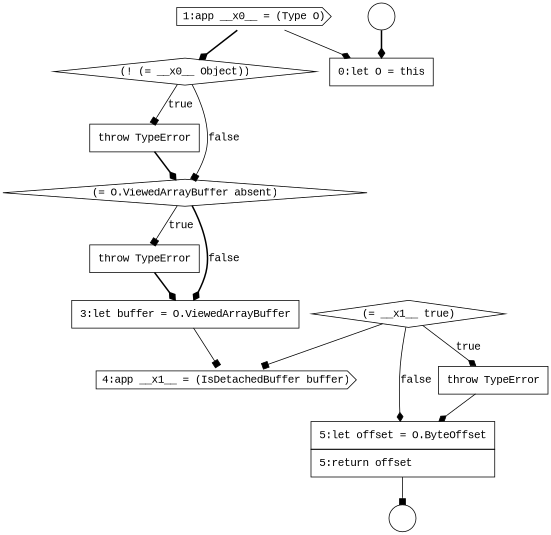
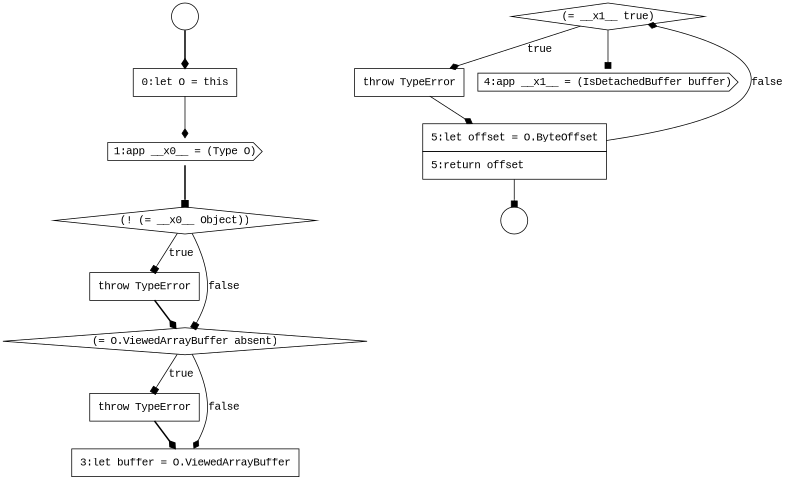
edge "1:app __x0__ = (Type O)" -> "(! (= __x0__ Object))": arrowhead diamond -> box
edge "1:app __x0__ = (Type O)" -> "0:let O = this": reversed
edge "(= O.ViewedArrayBuffer absent)" -> "3:let buffer = O.ViewedArrayBuffer": style bold -> solid
edge "3:let buffer = O.ViewedArrayBuffer" -> "4:app __x1__ = (IsDetachedBuffer buffer)": removed
edge "(= __x1__ true)" -> "5:let offset = O.ByteOffset": reversed
